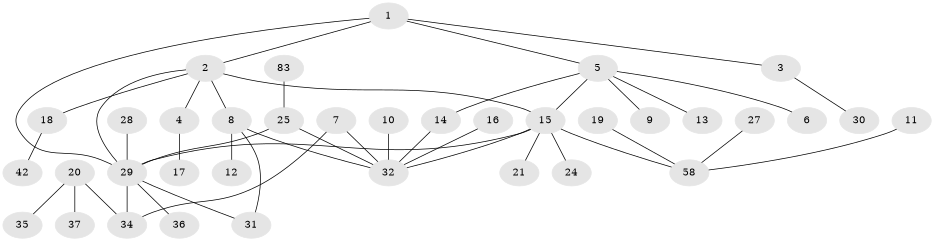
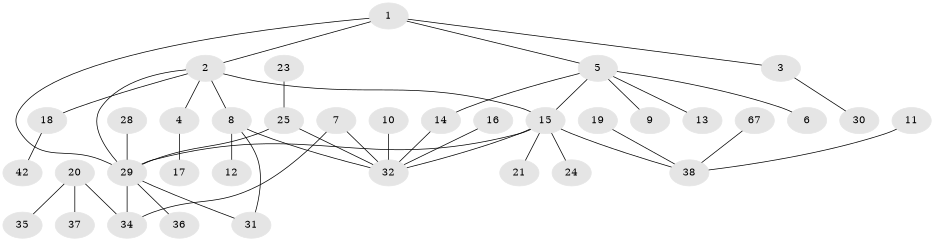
node "83": label "83" -> "23"
node "27": label "27" -> "67"
node "58": label "58" -> "38"
